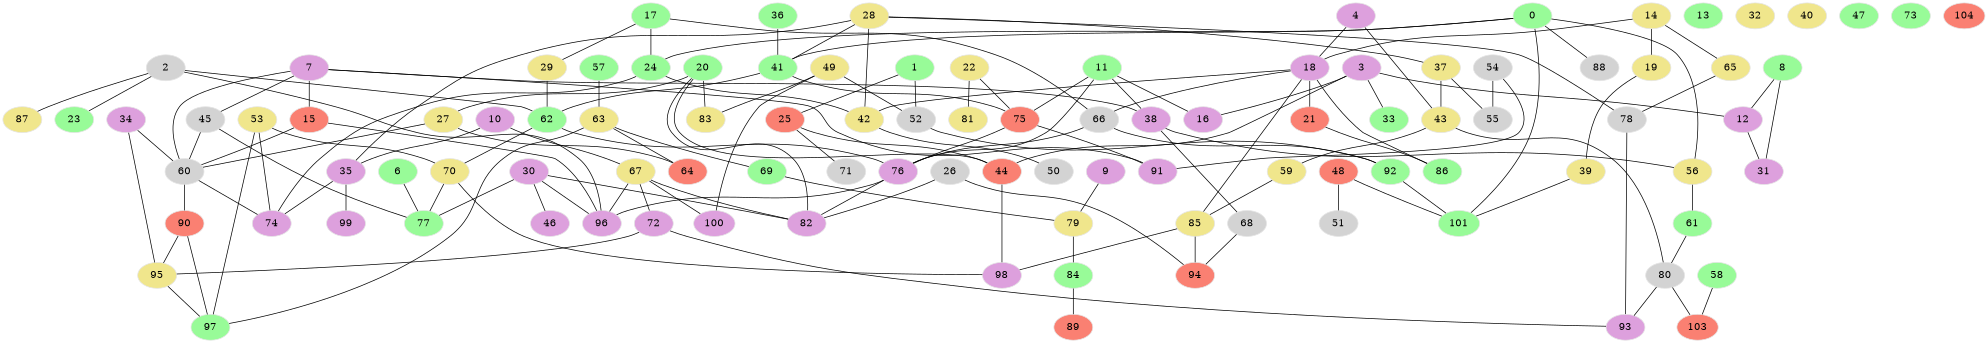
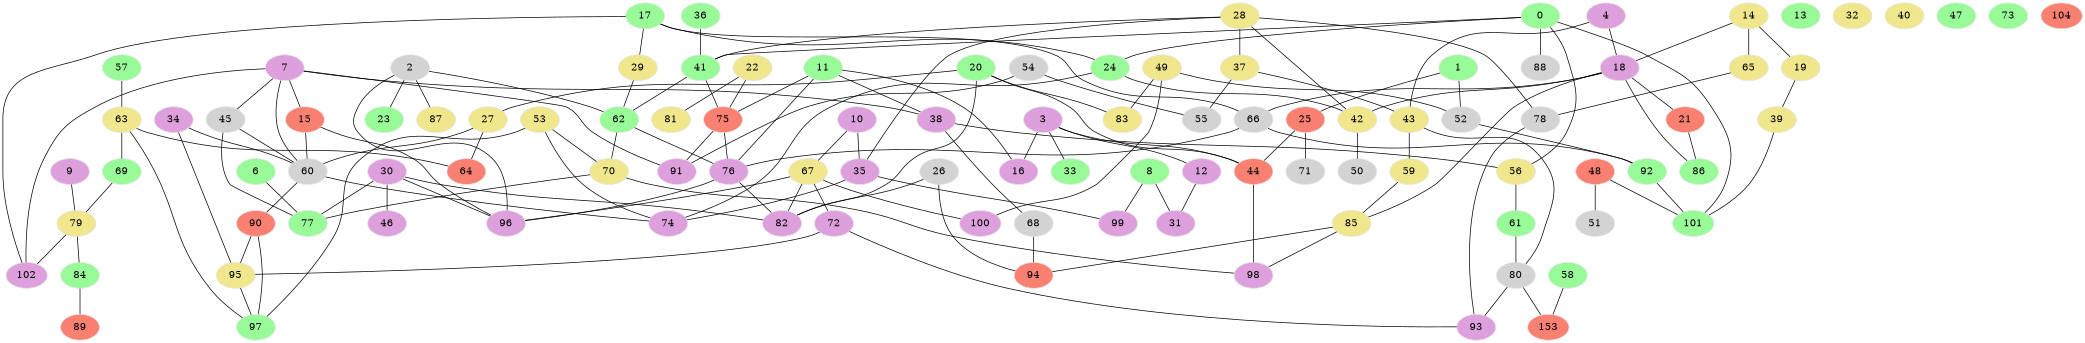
edge "8" -- "12": now "8" -- "99"
node "102": added
node "103": label "103" -> "153"
